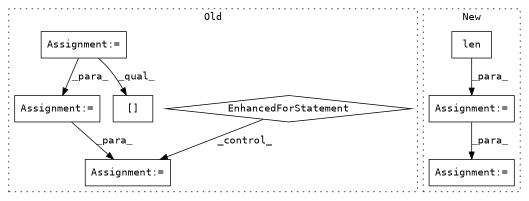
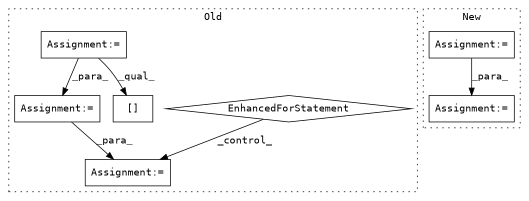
node "len": removed
